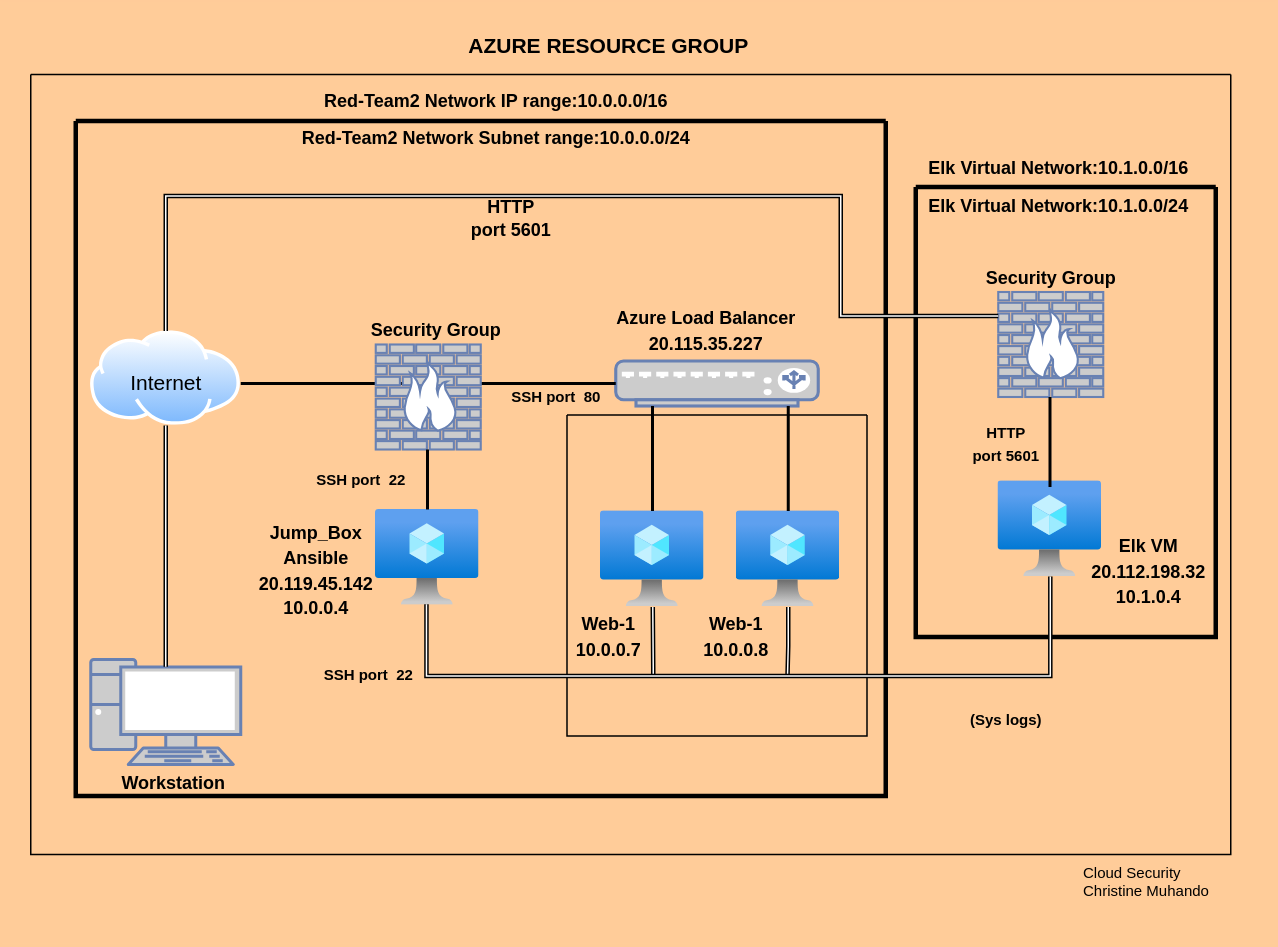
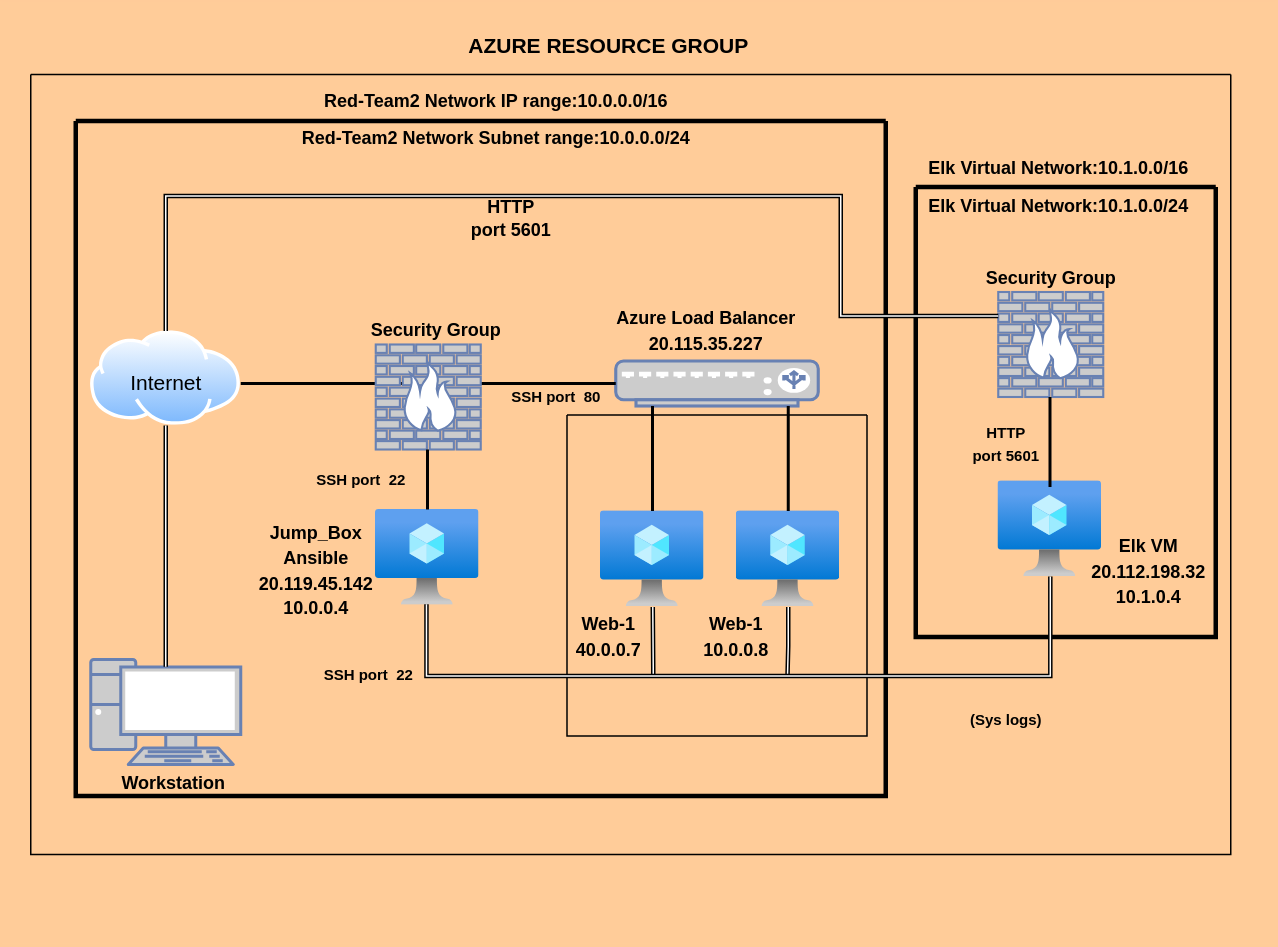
node "Web-1 10.0.0.7": label "Web-1 10.0.0.7" -> "Web-1 40.0.0.7"
node "Cloud Security Christine Muhando": removed
